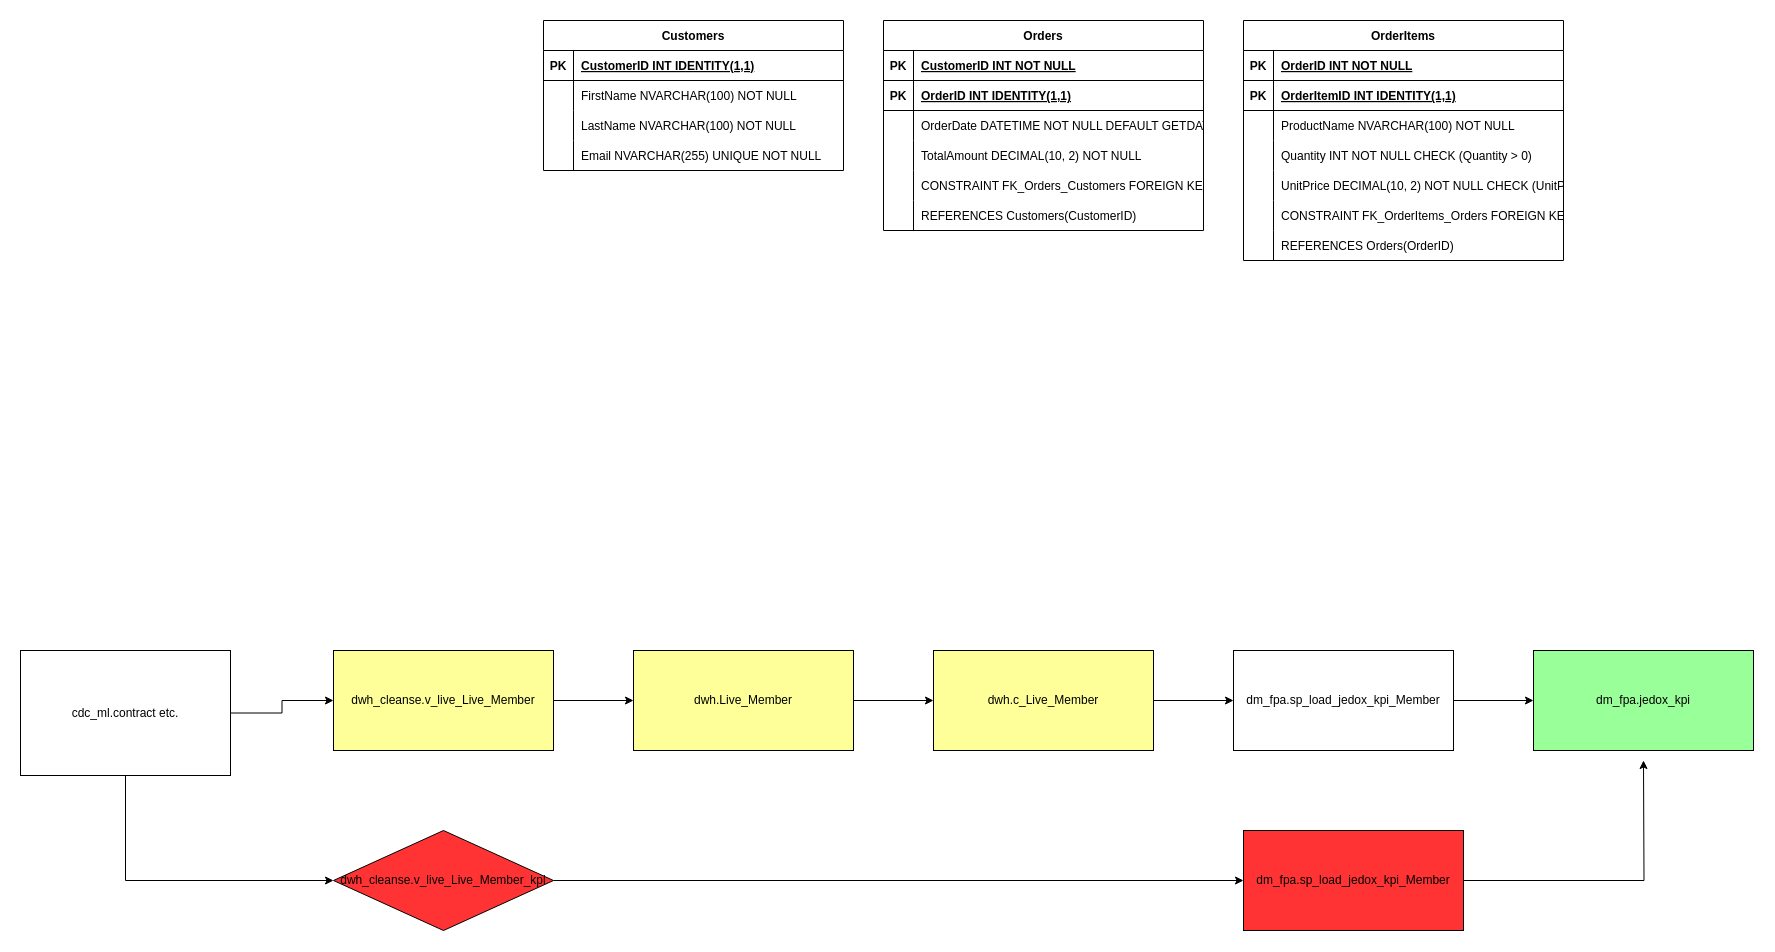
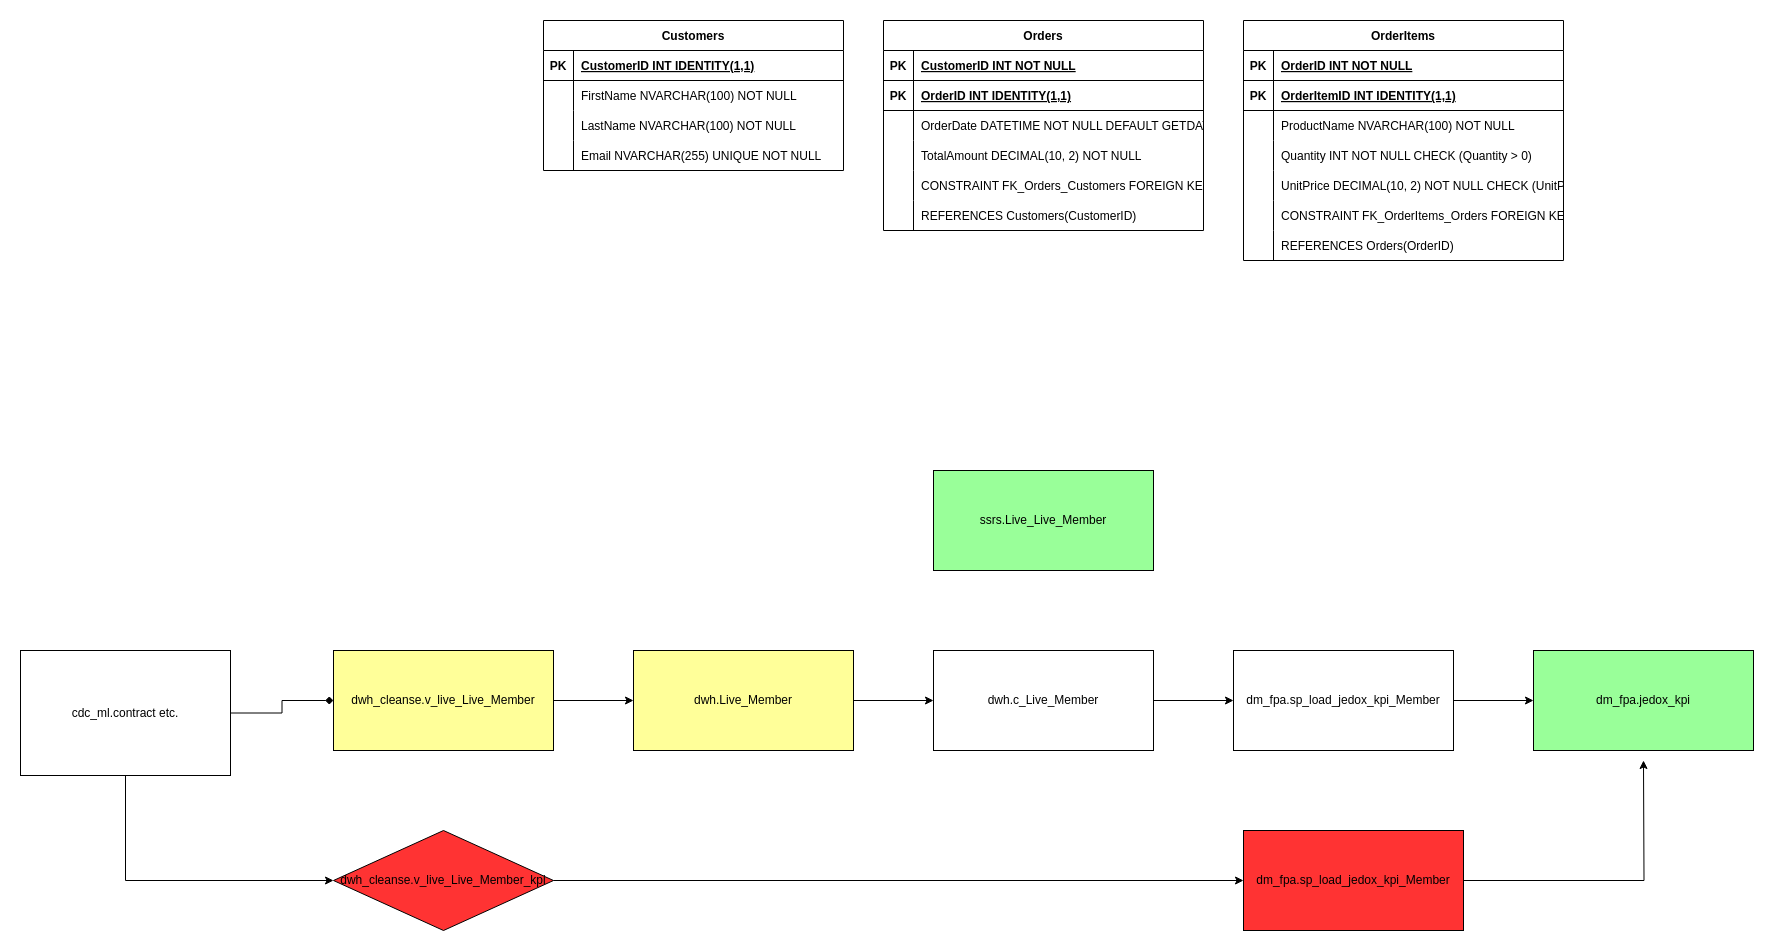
node "ssrs.Live_Live_Member": added
edge "cdc_ml.contract etc." -> "dwh_cleanse.v_live_Live_Member": arrowhead classic -> diamond
node "dwh.c_Live_Member": fillcolor #ffff99 -> #ffffff
